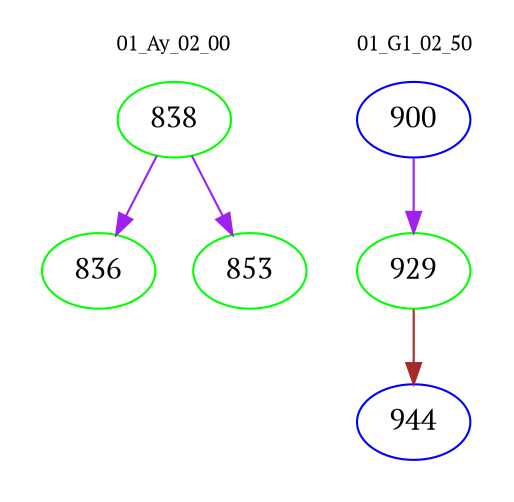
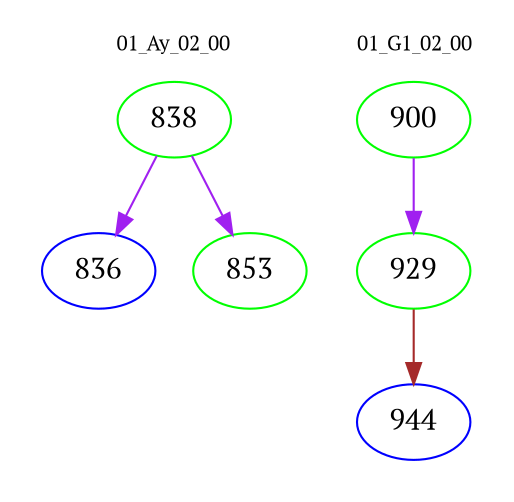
cluster "01_G1_02_50": label "01_G1_02_50" -> "01_G1_02_00"
node "900": color blue -> green
node "836": color green -> blue
